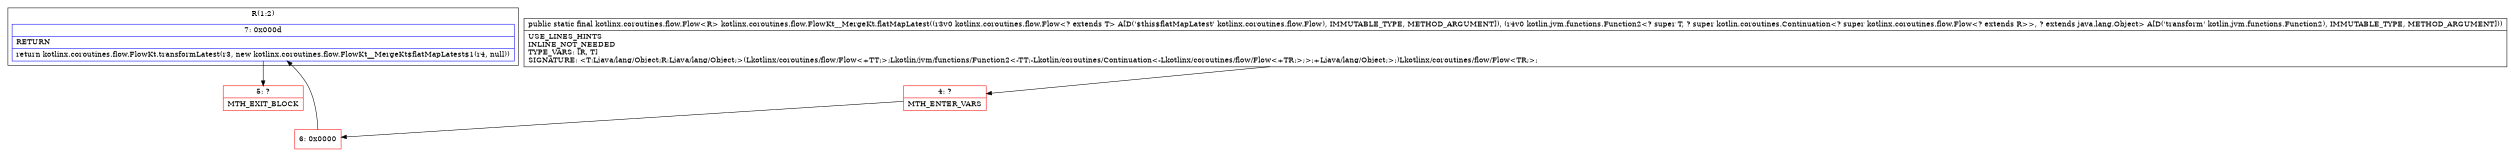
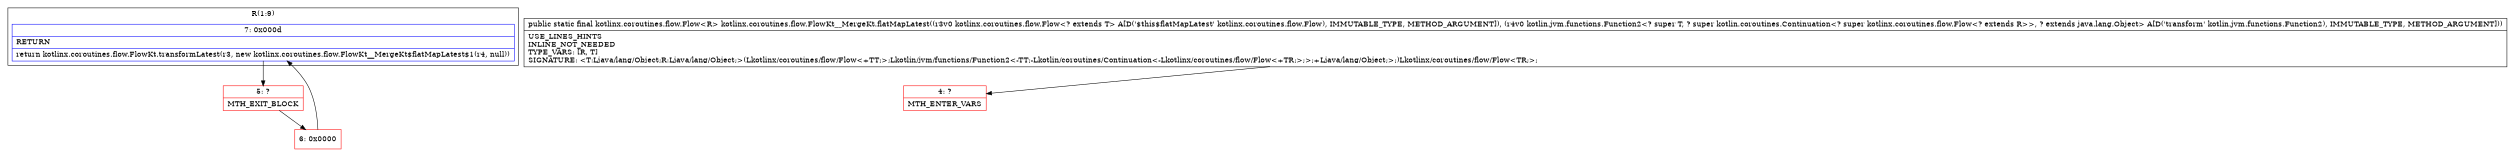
cluster "R(1:2)": label "R(1:2)" -> "R(1:9)"
edge "4: ?" -> "6: 0x0000": now "5: ?" -> "6: 0x0000"
